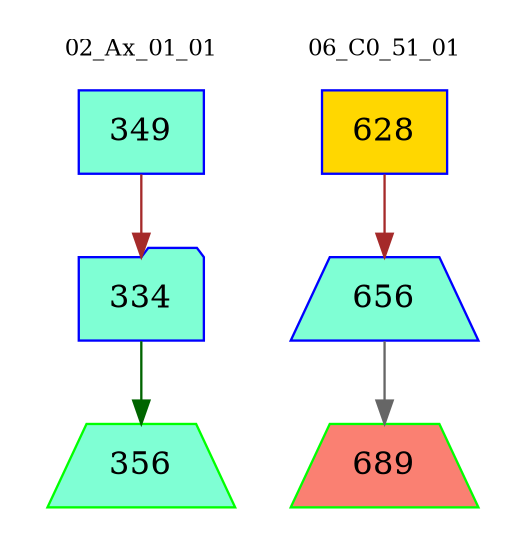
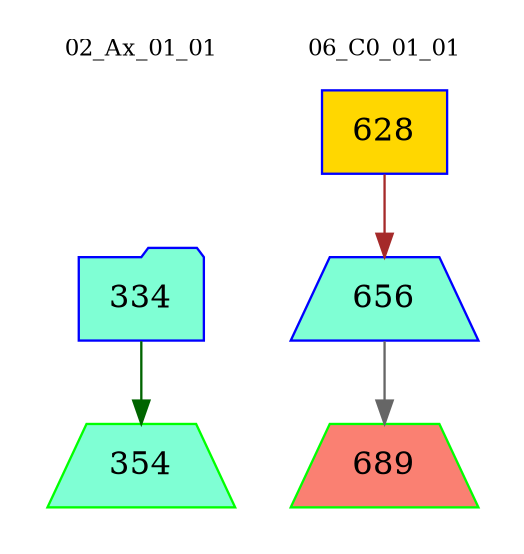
cluster "06_C0_51_01": label "06_C0_51_01" -> "06_C0_01_01"
node "349": removed
node "356": label "356" -> "354"
